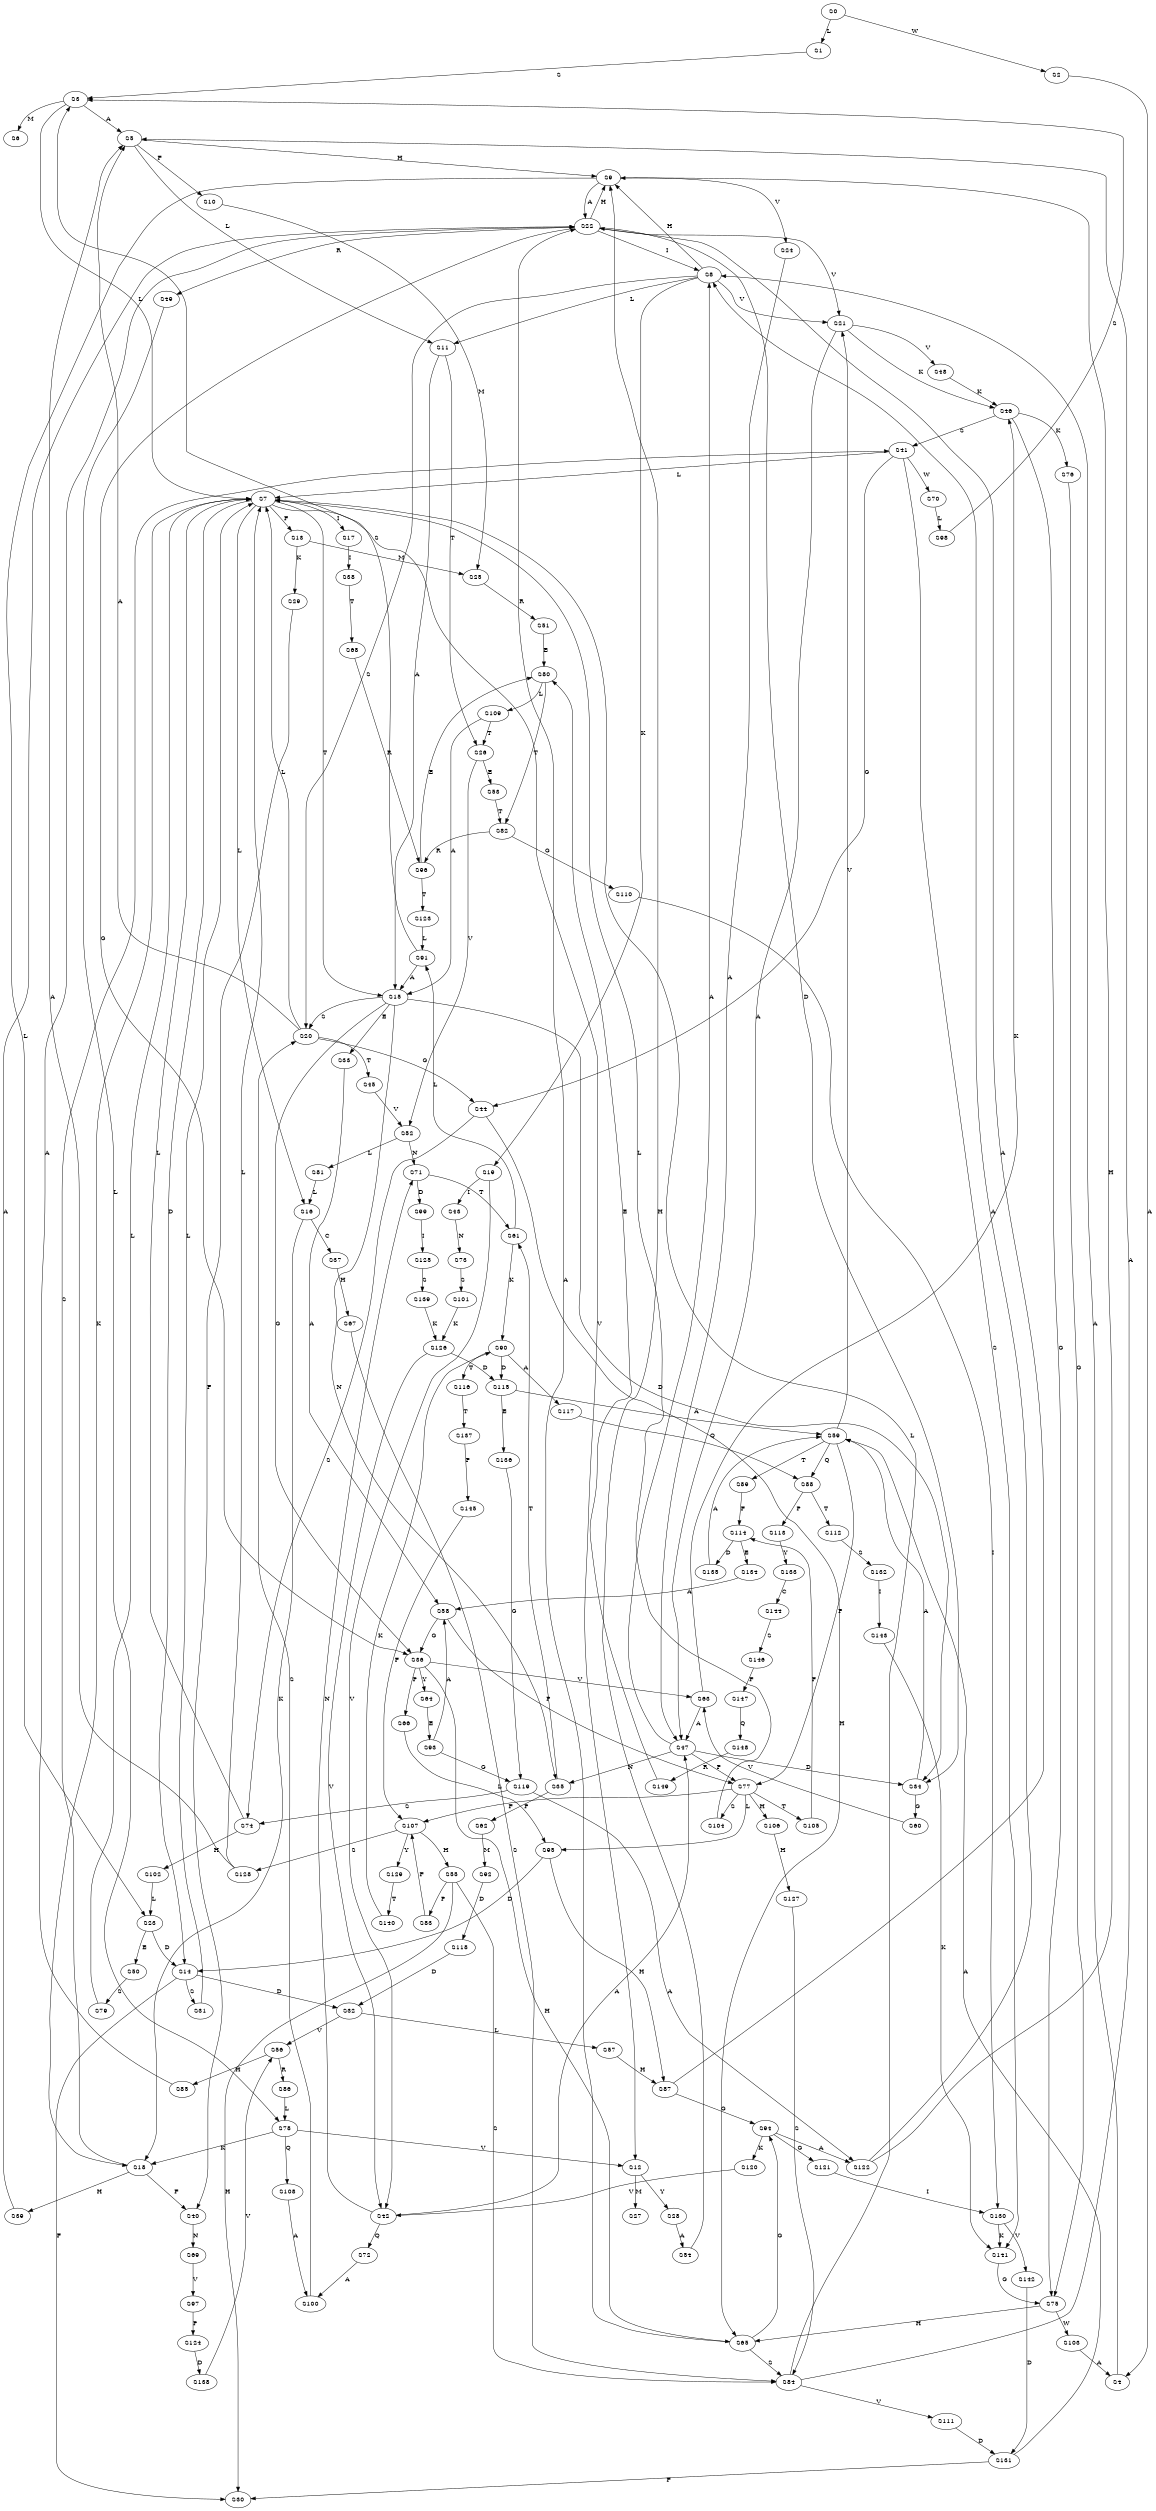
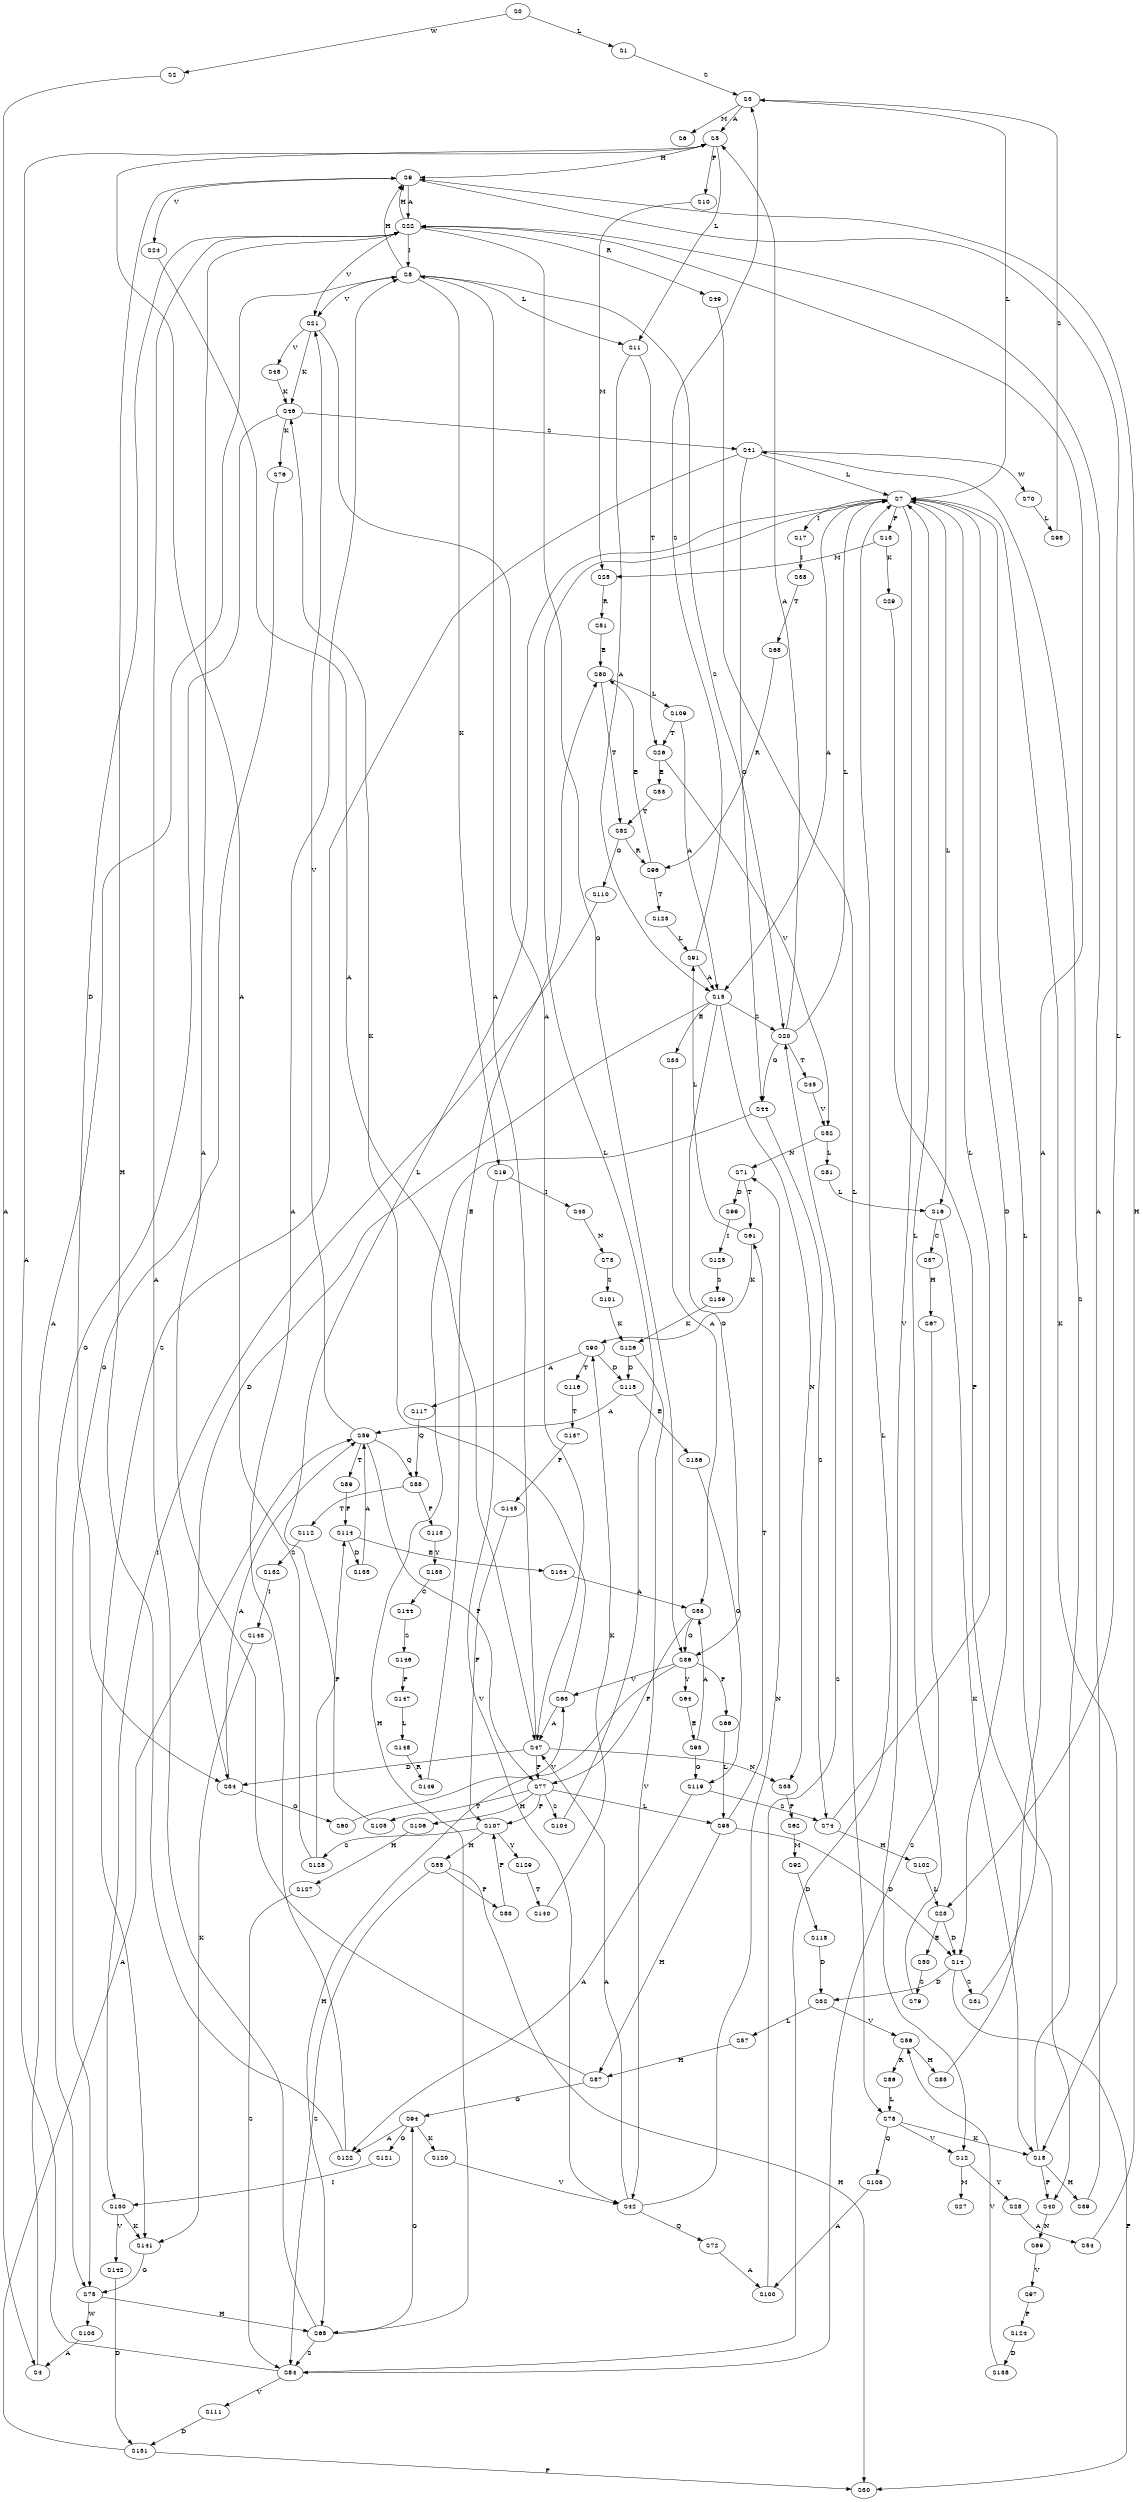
edge "S7" -> "S15": label "T" -> "A"
edge "S35" -> "S61": now "S95" -> "S61"
edge "S147" -> "S148": label "Q" -> "L"
